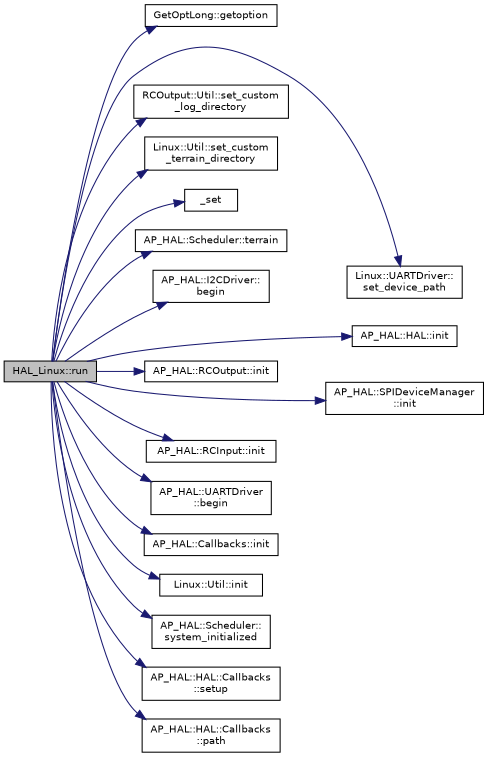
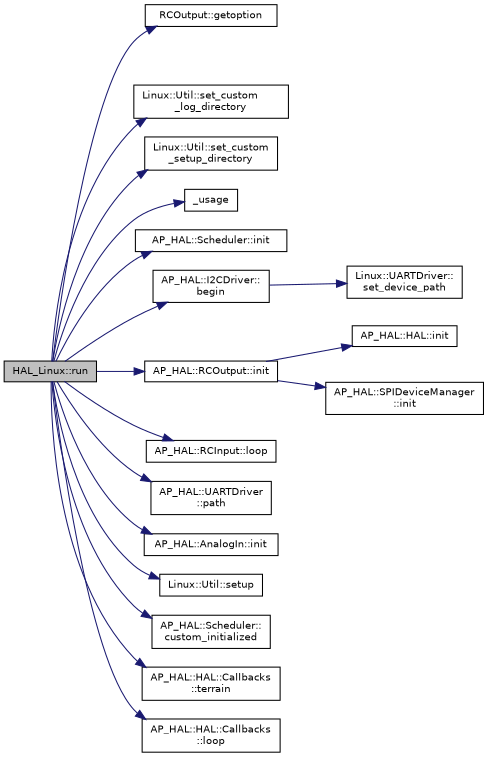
node "GetOptLong::getoption": label "GetOptLong::getoption" -> "RCOutput::getoption"
edge "HAL_Linux::run" -> "Linux::UARTDriver:: set_device_path": now "AP_HAL::I2CDriver:: begin" -> "Linux::UARTDriver:: set_device_path"
node "RCOutput::Util::set_custom _log_directory": label "RCOutput::Util::set_custom _log_directory" -> "Linux::Util::set_custom _log_directory"
node "Linux::Util::set_custom _terrain_directory": label "Linux::Util::set_custom _terrain_directory" -> "Linux::Util::set_custom _setup_directory"
node "_set": label "_set" -> "_usage"
node "AP_HAL::Scheduler::terrain": label "AP_HAL::Scheduler::terrain" -> "AP_HAL::Scheduler::init"
edge "HAL_Linux::run" -> "AP_HAL::HAL::init": now "AP_HAL::RCOutput::init" -> "AP_HAL::HAL::init"
edge "HAL_Linux::run" -> "AP_HAL::SPIDeviceManager ::init": now "AP_HAL::RCOutput::init" -> "AP_HAL::SPIDeviceManager ::init"
node "AP_HAL::RCInput::init": label "AP_HAL::RCInput::init" -> "AP_HAL::RCInput::loop"
node "AP_HAL::UARTDriver ::begin": label "AP_HAL::UARTDriver ::begin" -> "AP_HAL::UARTDriver ::path"
node "AP_HAL::Callbacks::init": label "AP_HAL::Callbacks::init" -> "AP_HAL::AnalogIn::init"
node "Linux::Util::init": label "Linux::Util::init" -> "Linux::Util::setup"
node "AP_HAL::Scheduler:: system_initialized": label "AP_HAL::Scheduler:: system_initialized" -> "AP_HAL::Scheduler:: custom_initialized"
node "AP_HAL::HAL::Callbacks ::setup": label "AP_HAL::HAL::Callbacks ::setup" -> "AP_HAL::HAL::Callbacks ::terrain"
node "AP_HAL::HAL::Callbacks ::path": label "AP_HAL::HAL::Callbacks ::path" -> "AP_HAL::HAL::Callbacks ::loop"
